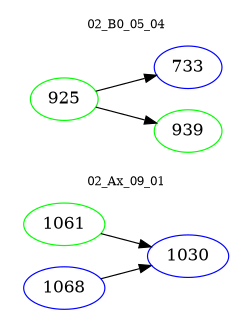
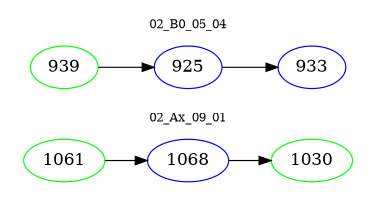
node "733": label "733" -> "933"
node "925": color green -> blue
edge "925" -> "939": reversed
edge "1061" -> "1030": now "1061" -> "1068"
node "1030": color blue -> green
